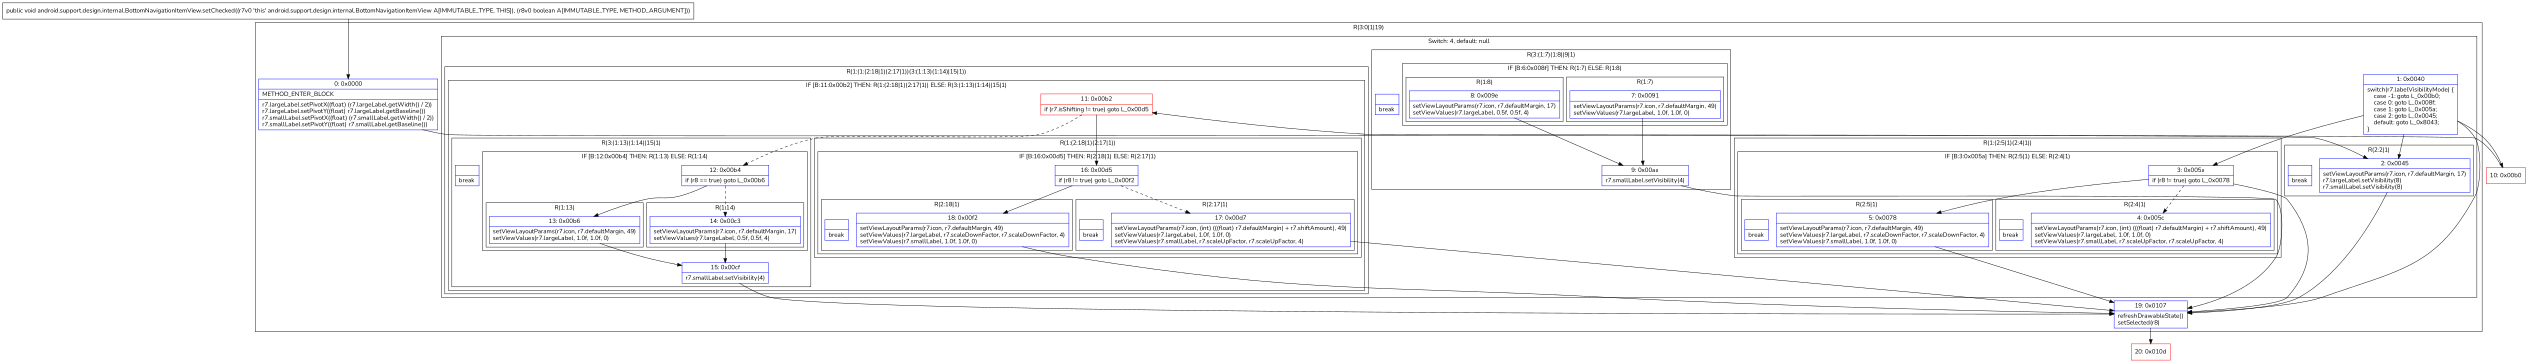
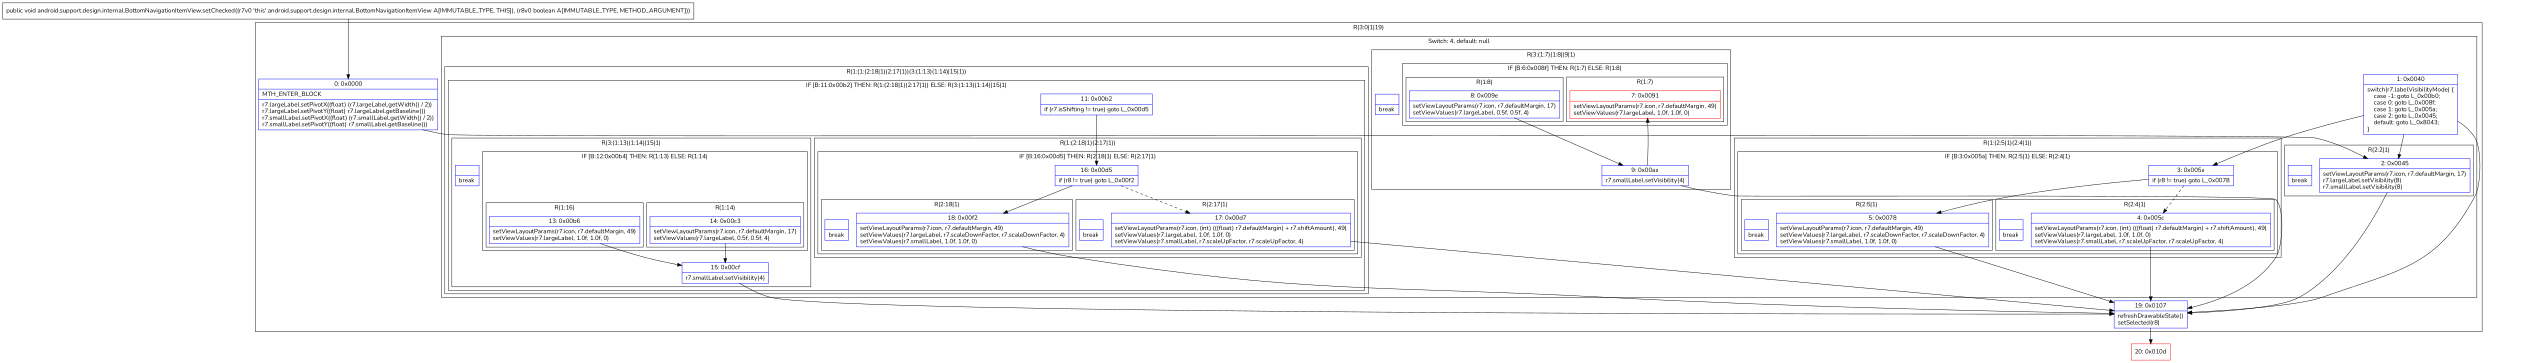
node "0: 0x0000": text "METHOD_ENTER_BLOCK" -> "MTH_ENTER_BLOCK"
node "11: 0x00b2": color red -> blue
node "7: 0x0091": color blue -> red
edge "7: 0x0091" -> "9: 0x00aa": reversed
node "12: 0x00b4": removed
node "10: 0x00b0": removed
cluster "R(1:13)": label "R(1:13)" -> "R(1:16)"
edge "3: 0x005a" -> "19: 0x0107": now "4: 0x005c" -> "19: 0x0107"
